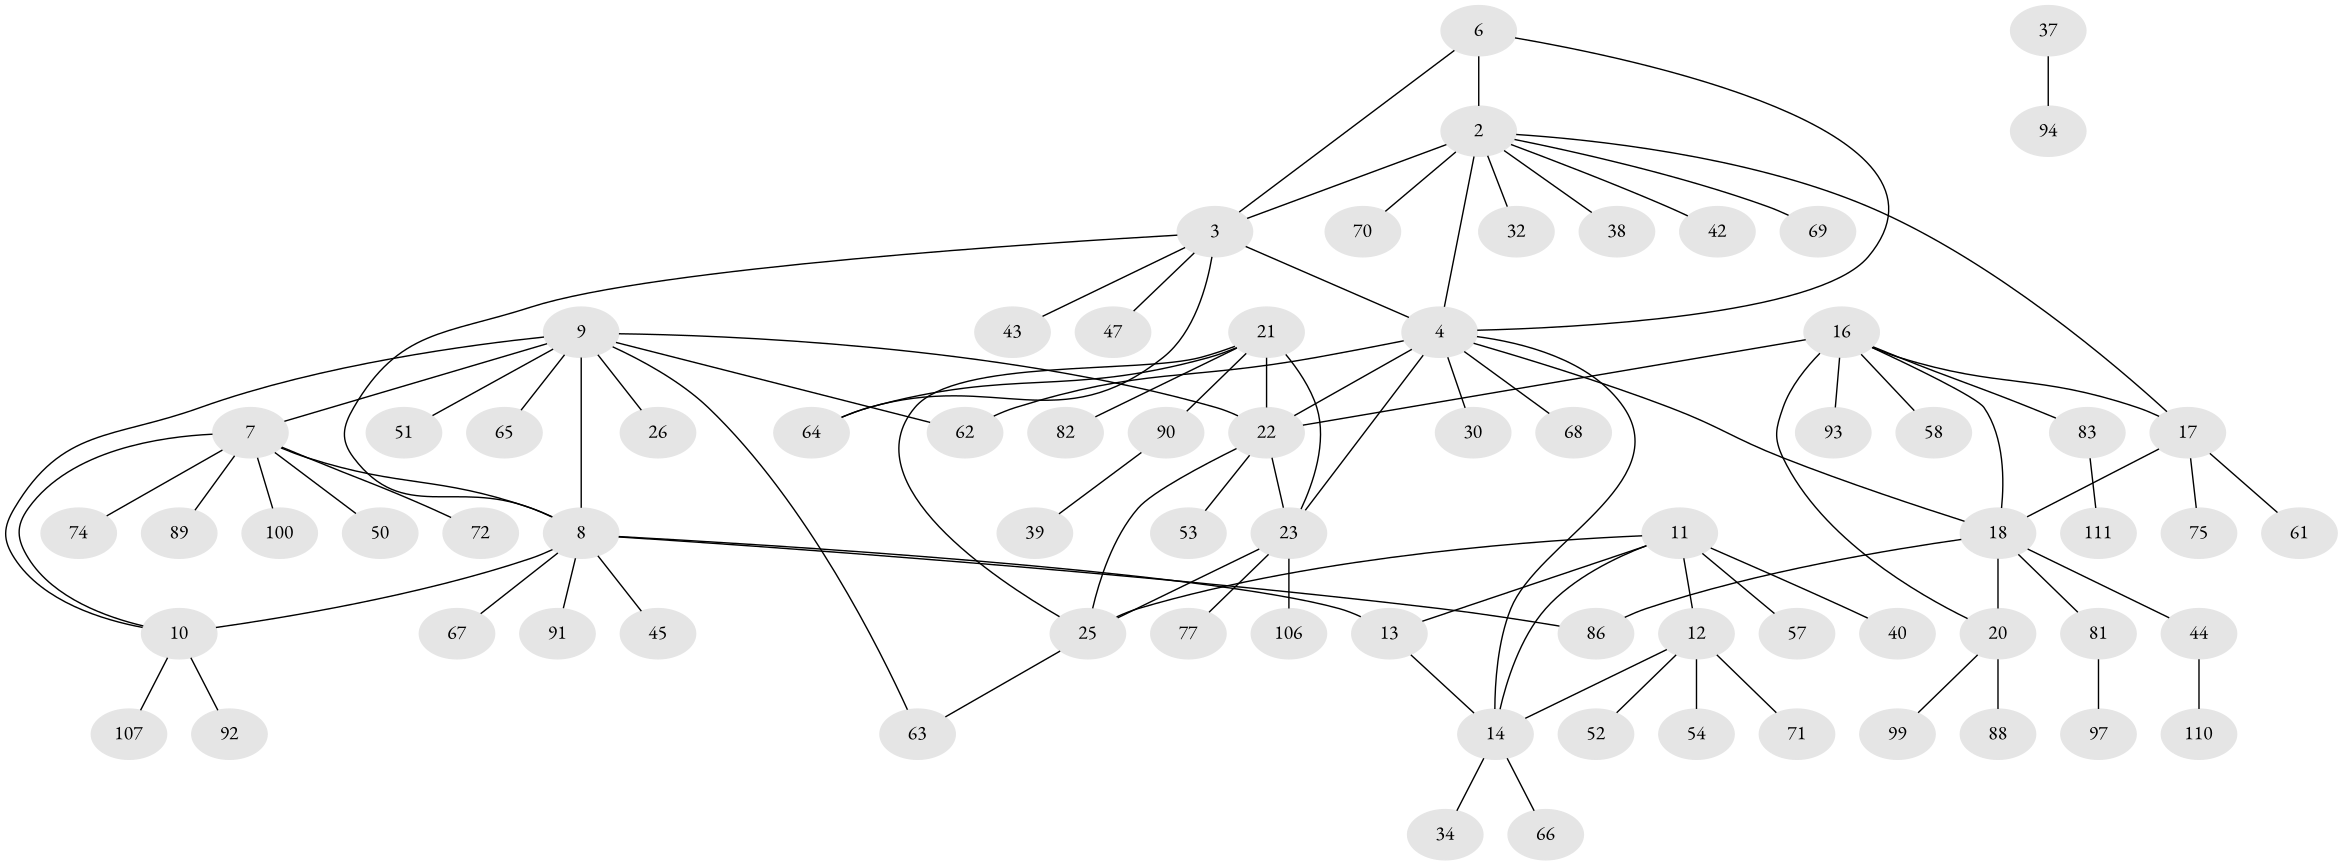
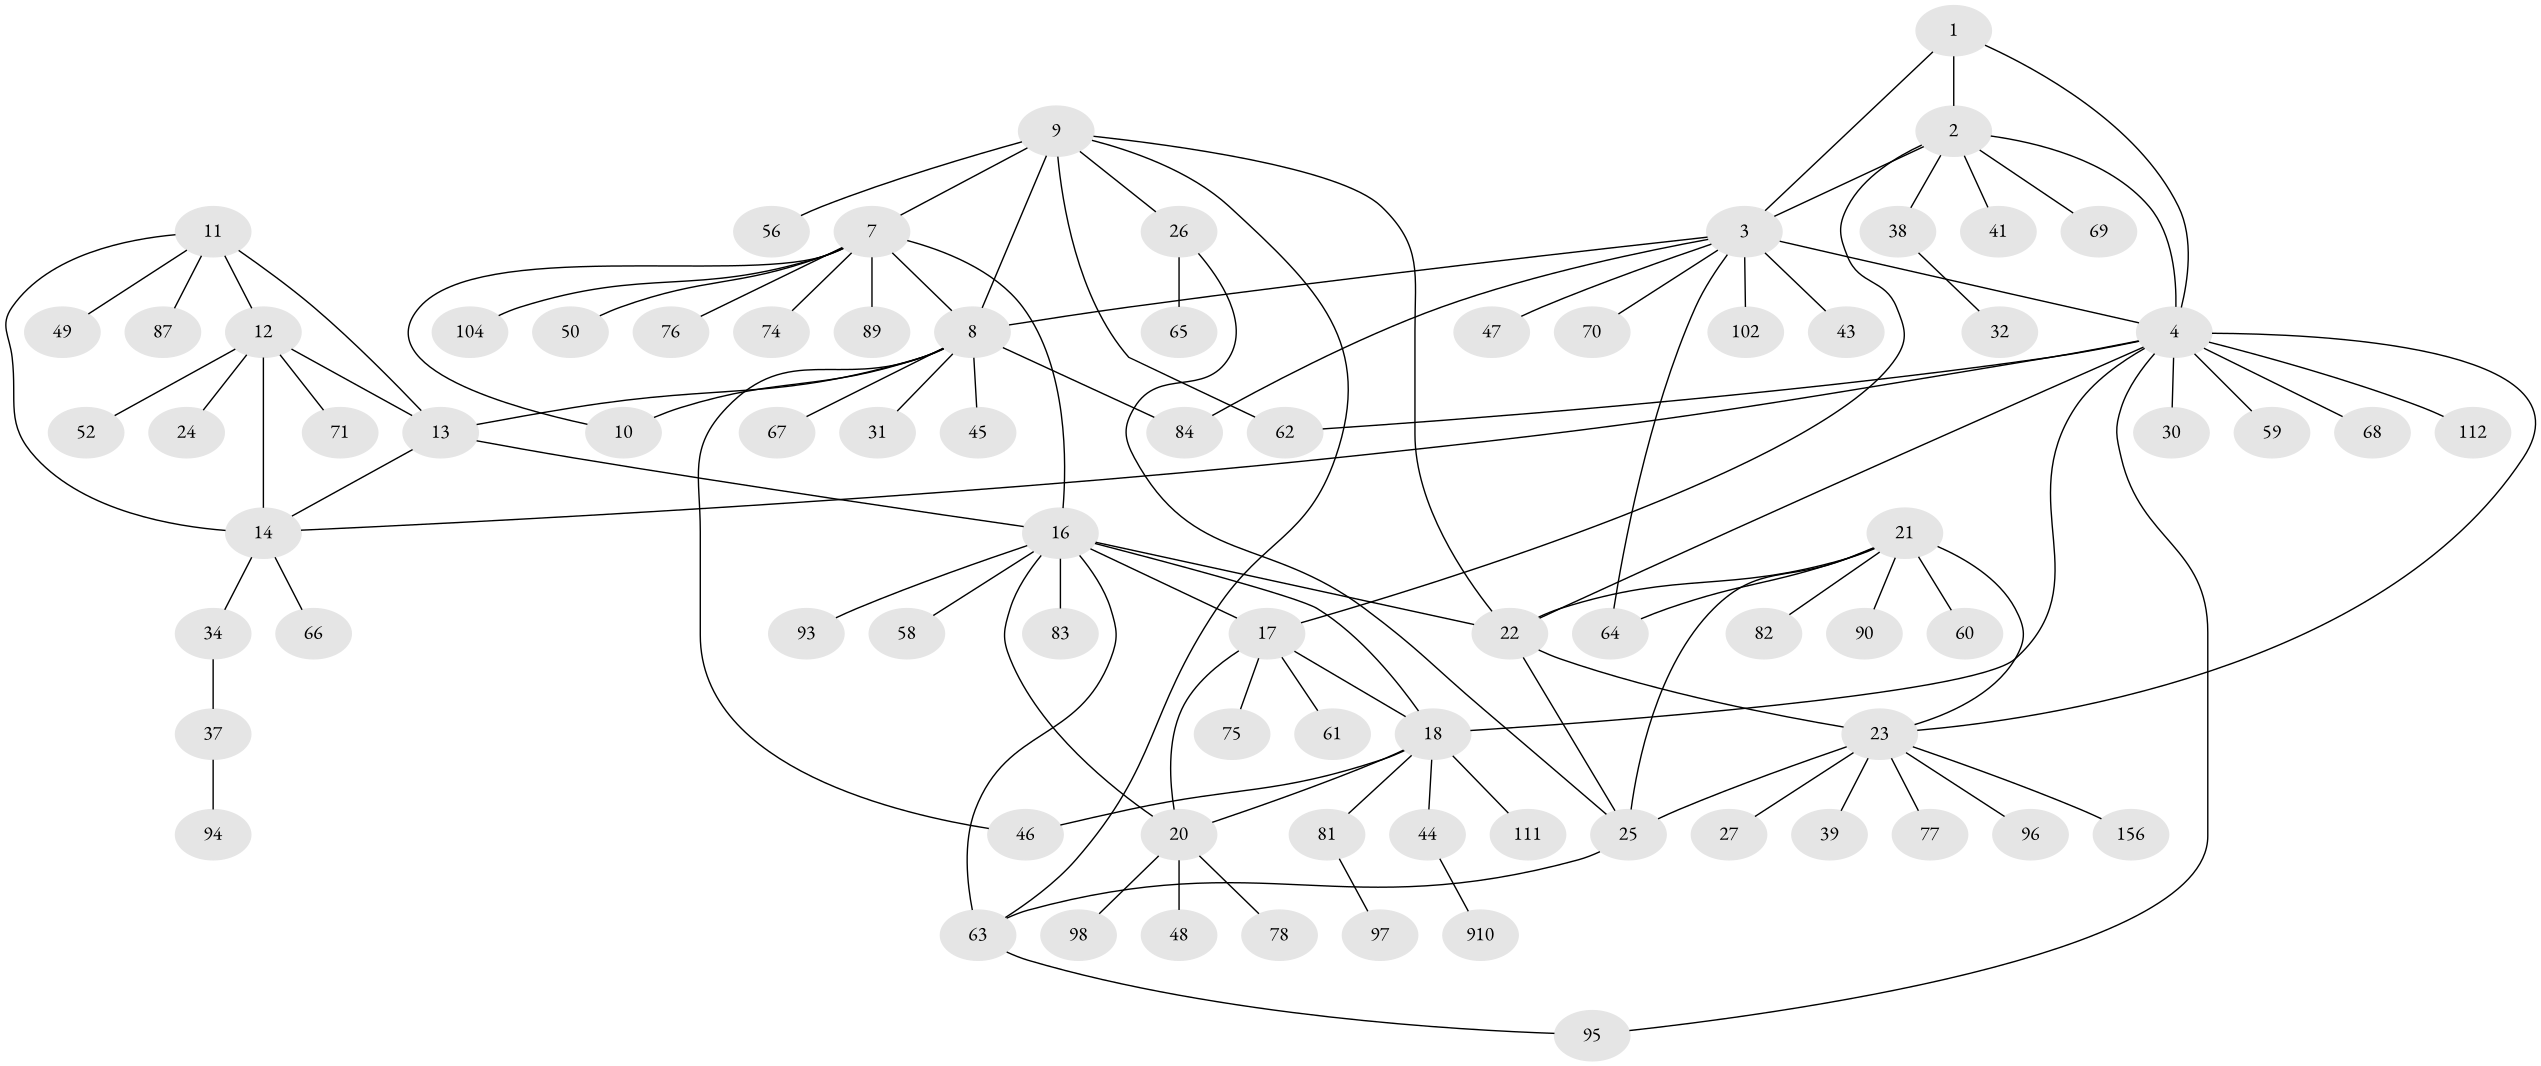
node "6": label "6" -> "1"
edge "2" -- "32": now "38" -- "32"
edge "2" -- "70": now "3" -- "70"
node "42": label "42" -> "41"
node "102": added
edge "7" -- "16": added
edge "12" -- "13": added
edge "9" -- "65": now "26" -- "65"
edge "9" -- "10": removed
node "51": label "51" -> "56"
node "84": added
node "59": added
node "112": added
edge "83" -- "111": now "18" -- "111"
edge "90" -- "39": now "23" -- "39"
edge "13" -- "16": added
node "100": label "100" -> "104"
node "72": label "72" -> "76"
node "53": removed
edge "11" -- "25": now "26" -- "25"
node "91": label "91" -> "31"
node "106": label "106" -> "156"
node "86": label "86" -> "46"
node "57": label "57" -> "87"
node "40": label "40" -> "49"
node "60": added
edge "34" -- "37": added
edge "17" -- "20": added
node "107": removed
node "92": removed
node "54": label "54" -> "24"
node "99": label "99" -> "98"
node "88": label "88" -> "48"
node "110": label "110" -> "910"
edge "16" -- "63": added
node "27": added
node "96": added
node "78": added
node "95": added
